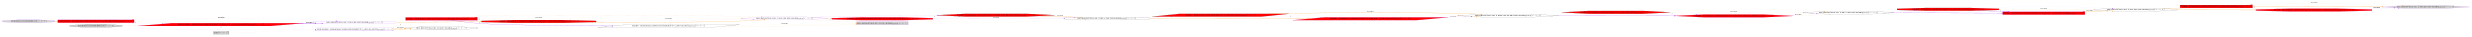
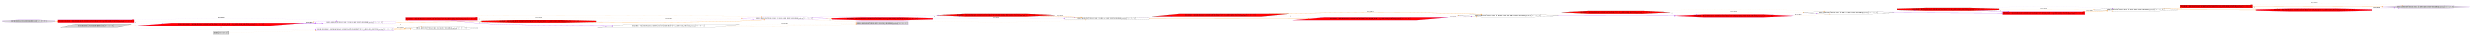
node "testCaseInsensitiveIntegerNotEqRewritten['0', '1', '0']": shape octagon -> parallelogram
